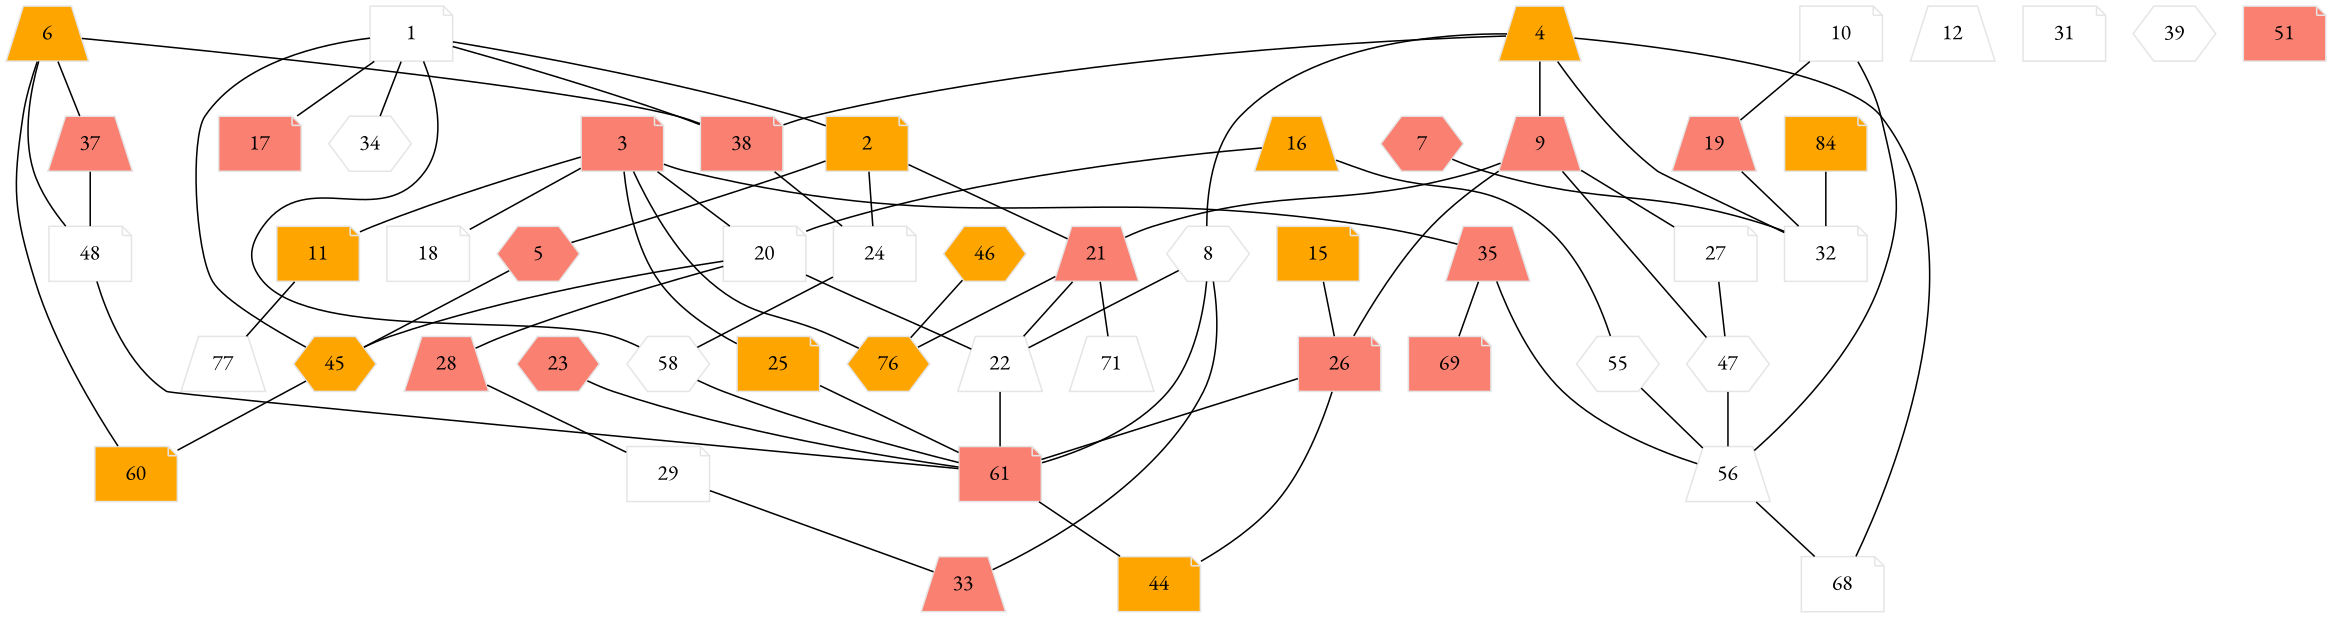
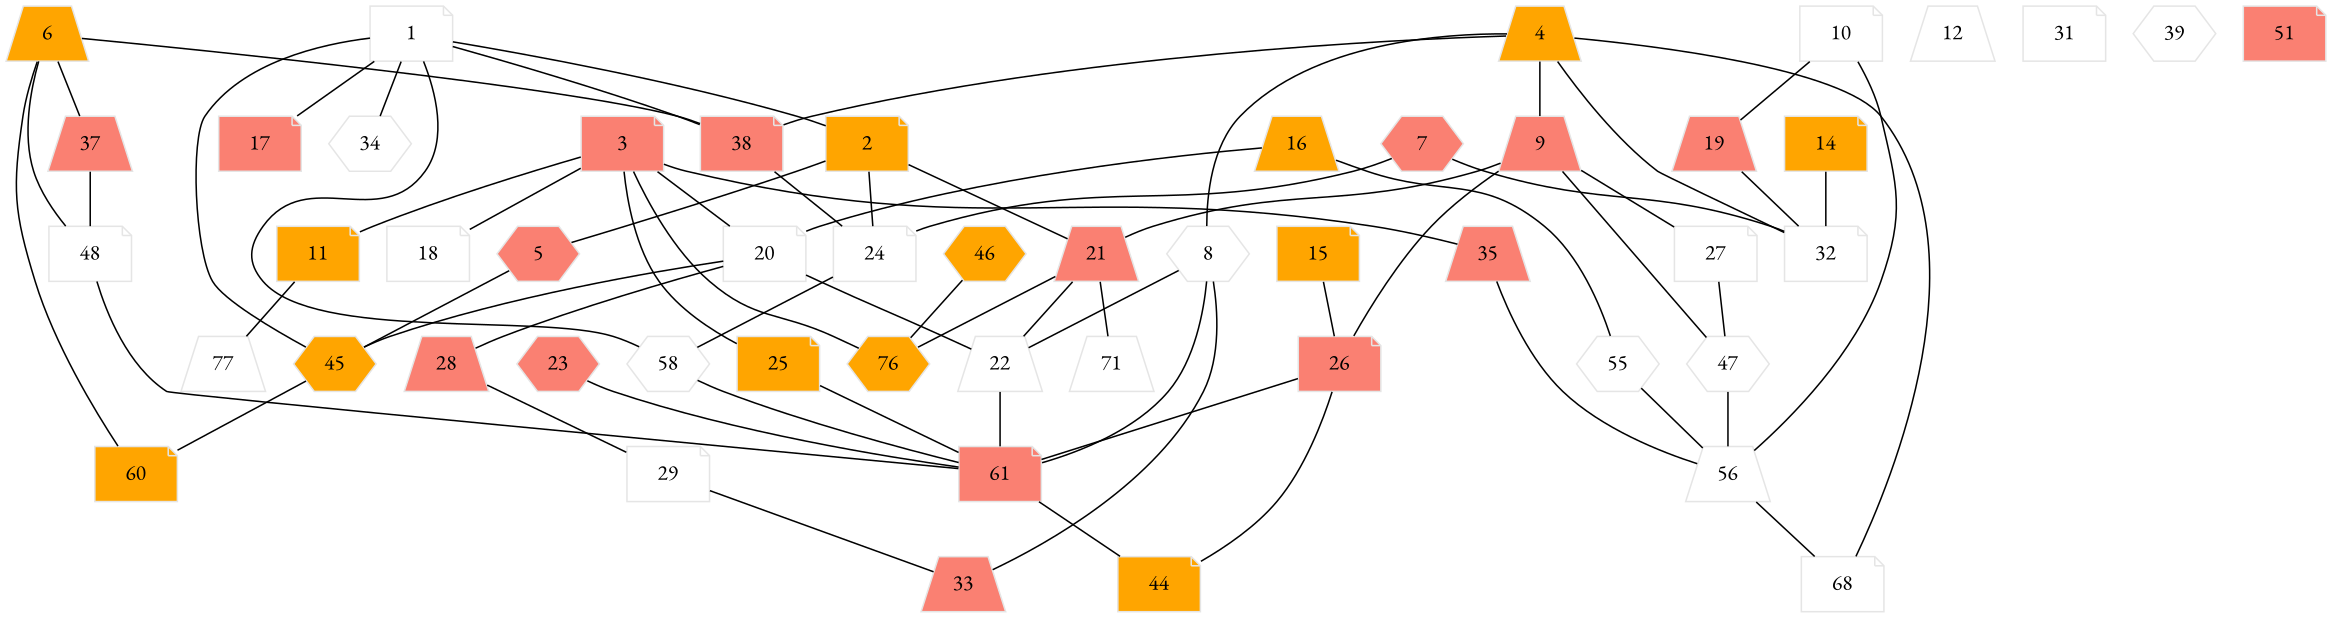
node "84": label "84" -> "14"
edge "7" -- "24": added
node "69": removed
